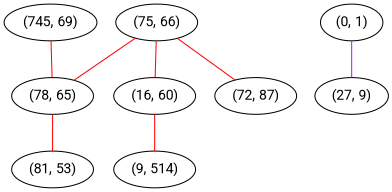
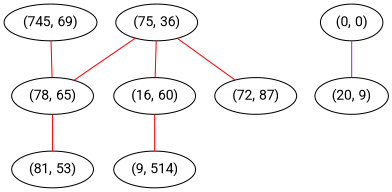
node "(75, 66)": label "(75, 66)" -> "(75, 36)"
node "(0, 1)": label "(0, 1)" -> "(0, 0)"
node "(27, 9)": label "(27, 9)" -> "(20, 9)"
